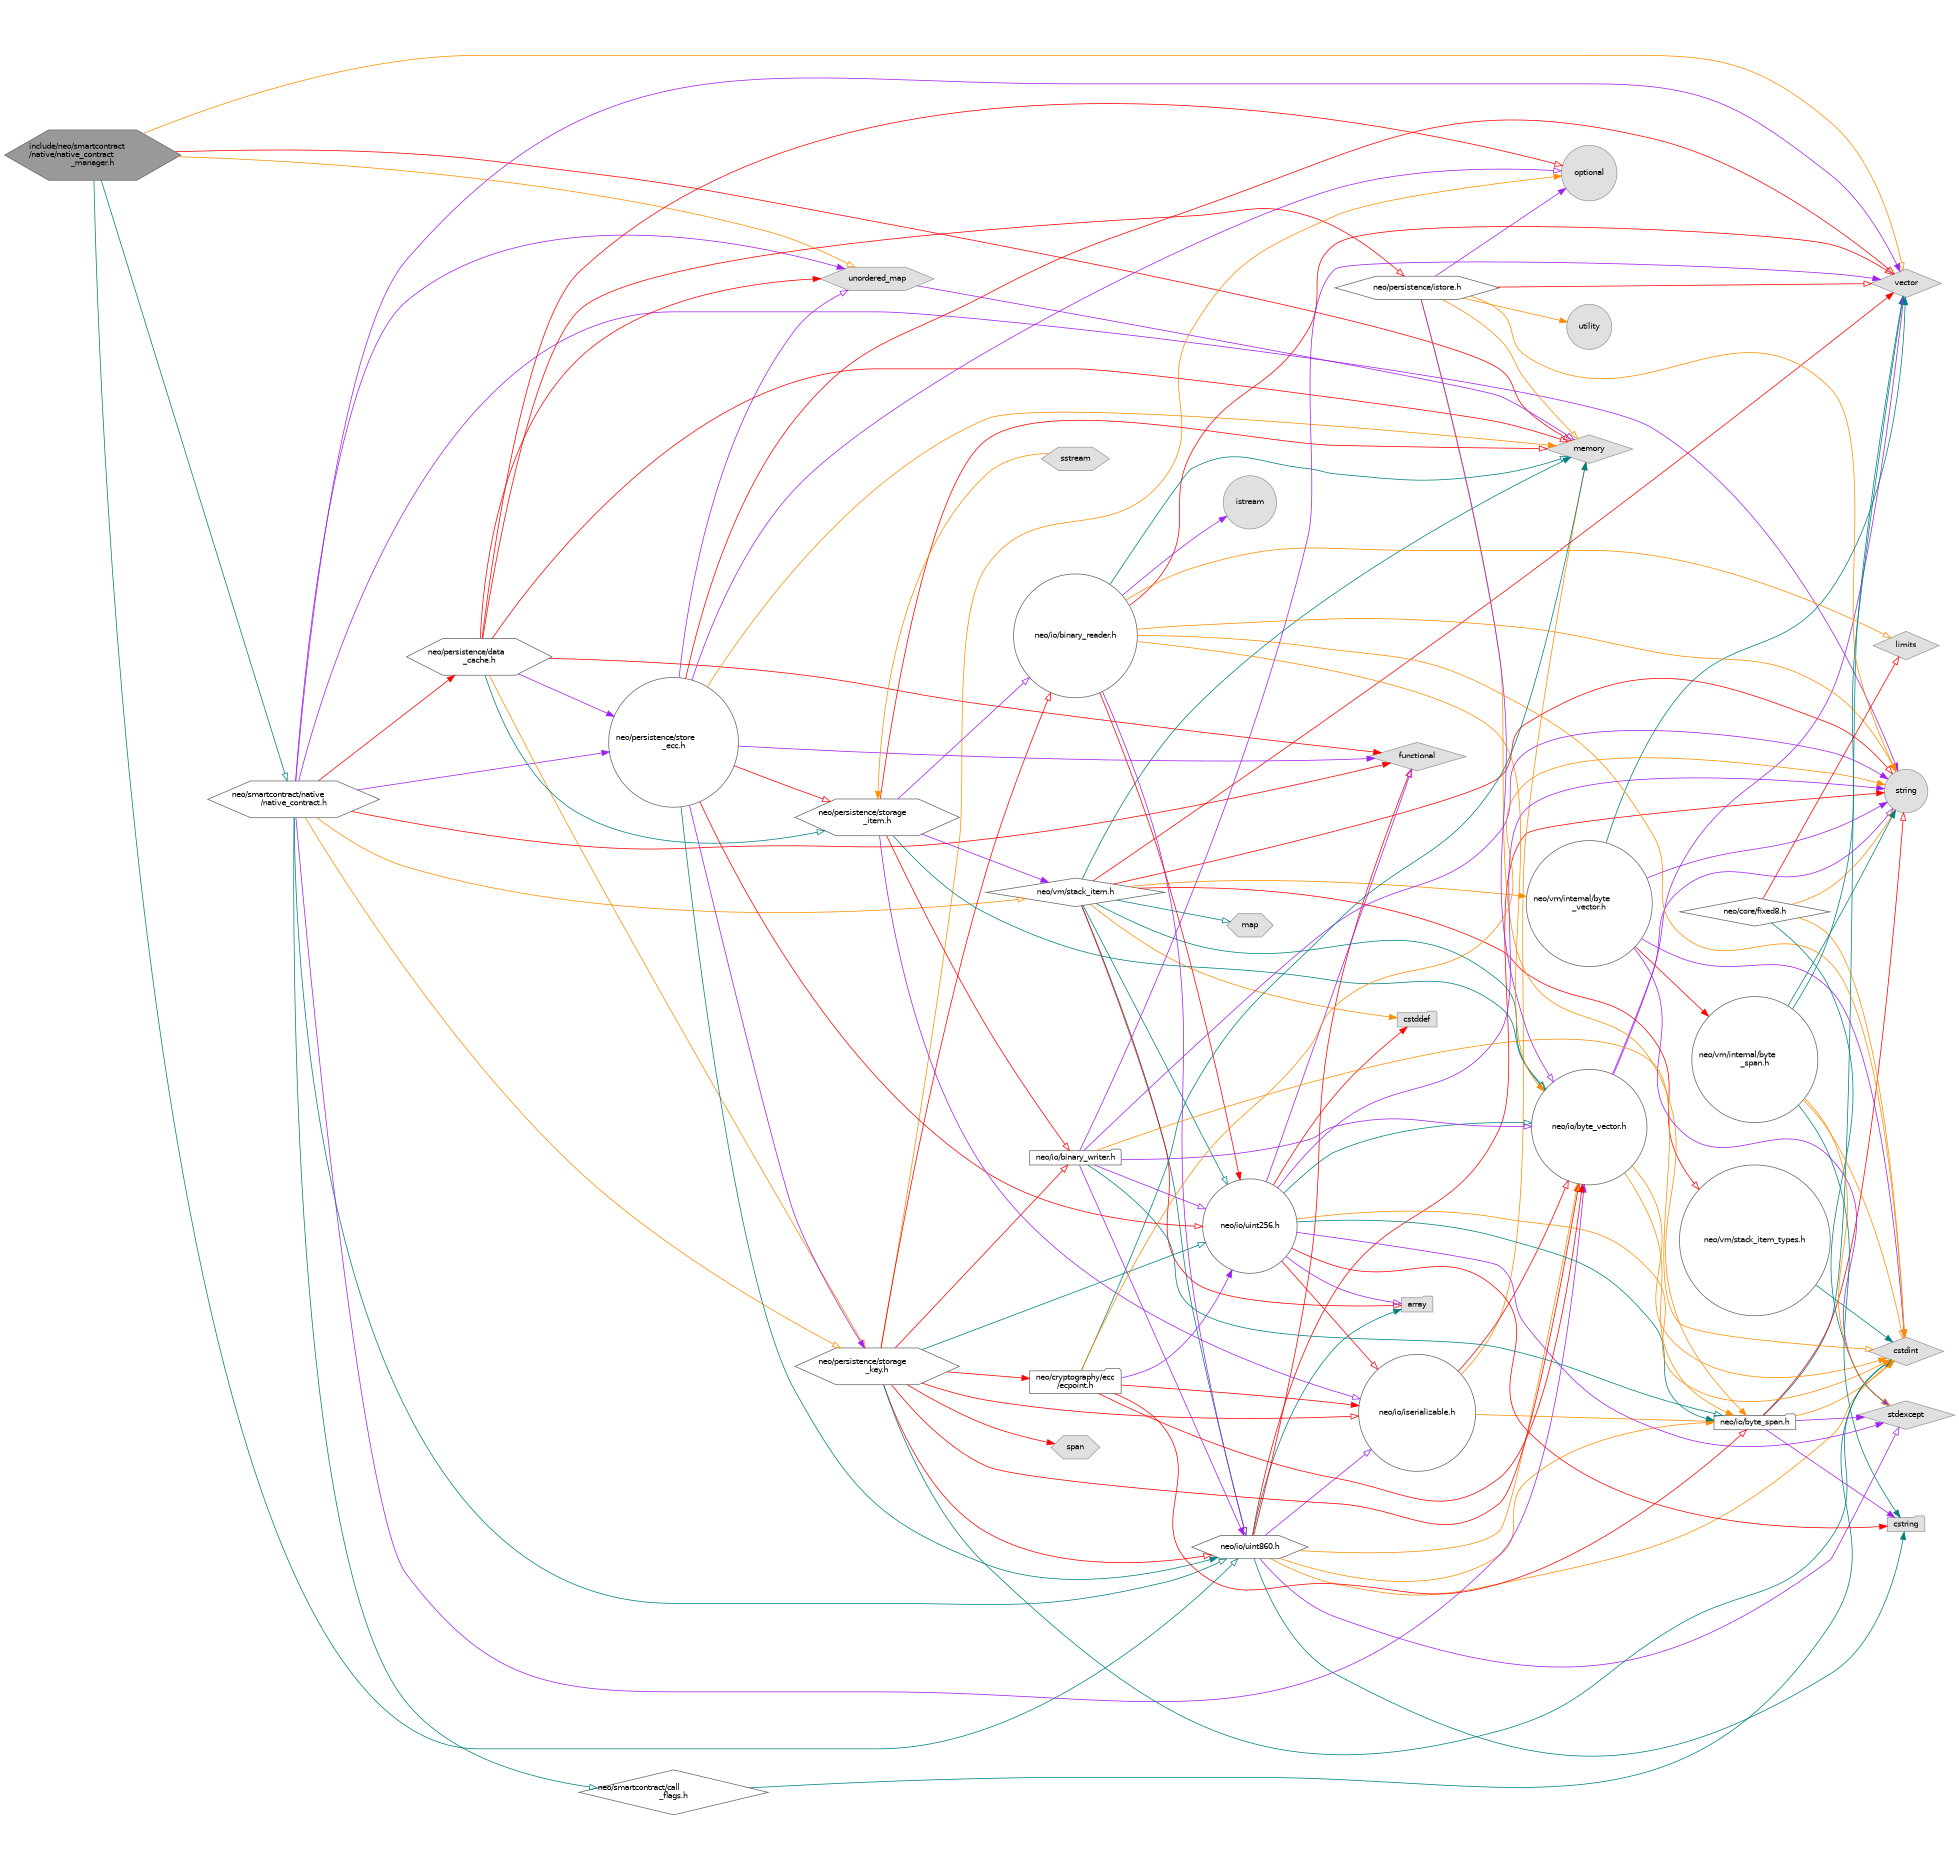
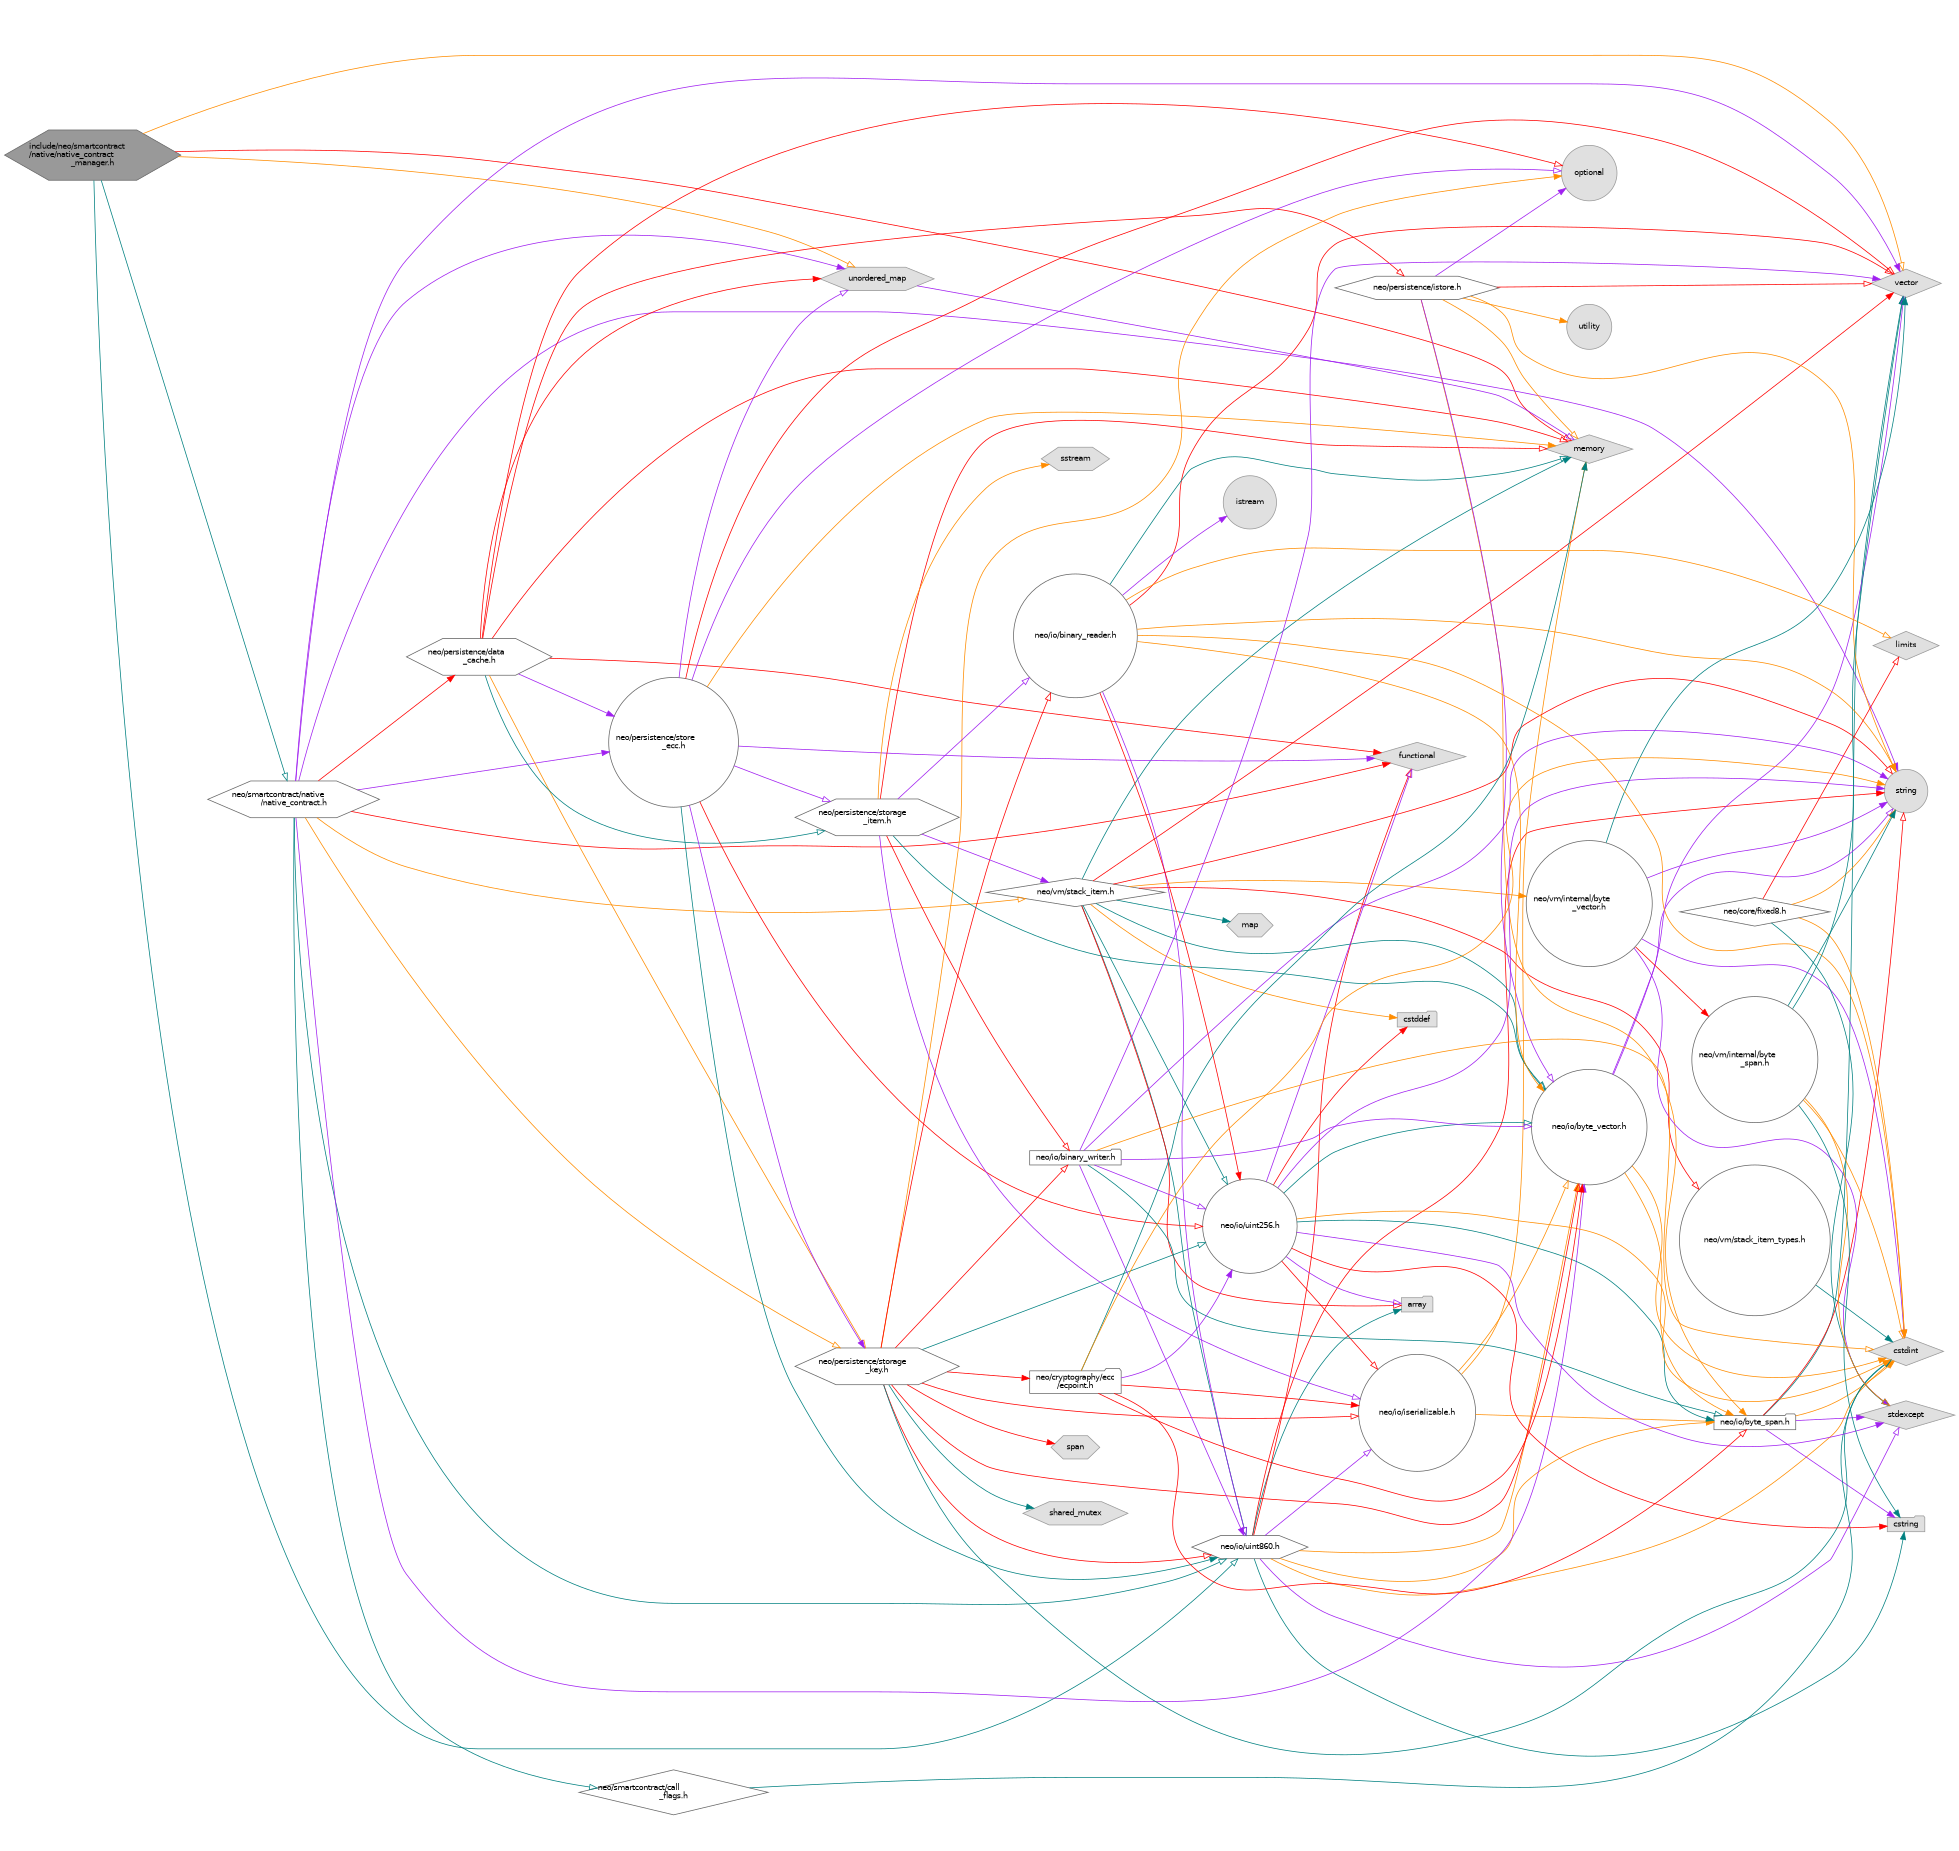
edge "sstream" -> "neo/persistence/storage _item.h": reversed
edge "neo/io/byte_vector.h" -> "vector": arrowhead normal -> onormal
edge "neo/persistence/store _ecc.h" -> "neo/persistence/storage _item.h": color red -> purple
edge "neo/vm/stack_item.h" -> "map": arrowhead onormal -> normal
edge "neo/io/iserializable.h" -> "neo/io/byte_vector.h": color red -> darkorange
node "shared_mutex": added
